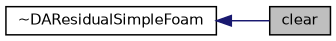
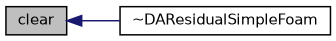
edge "clear" -> "~DAResidualSimpleFoam": reversed
